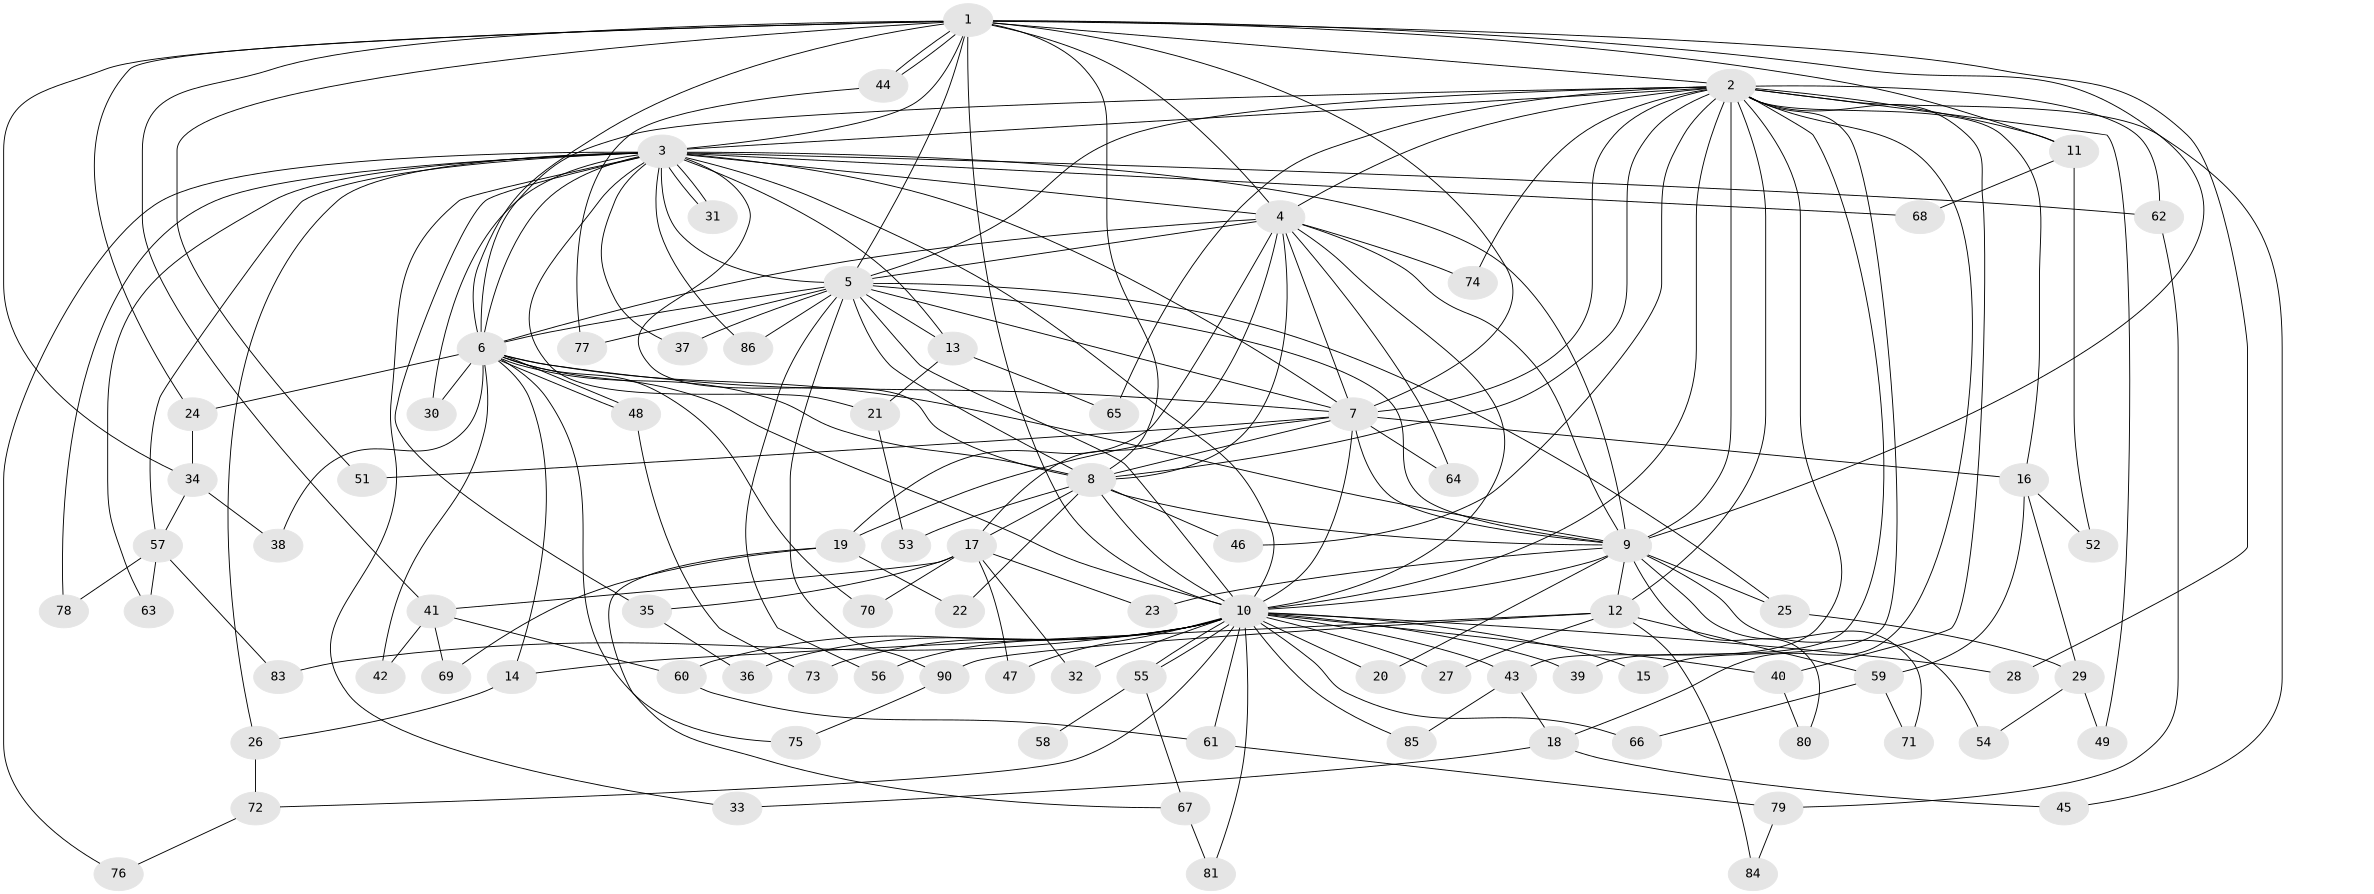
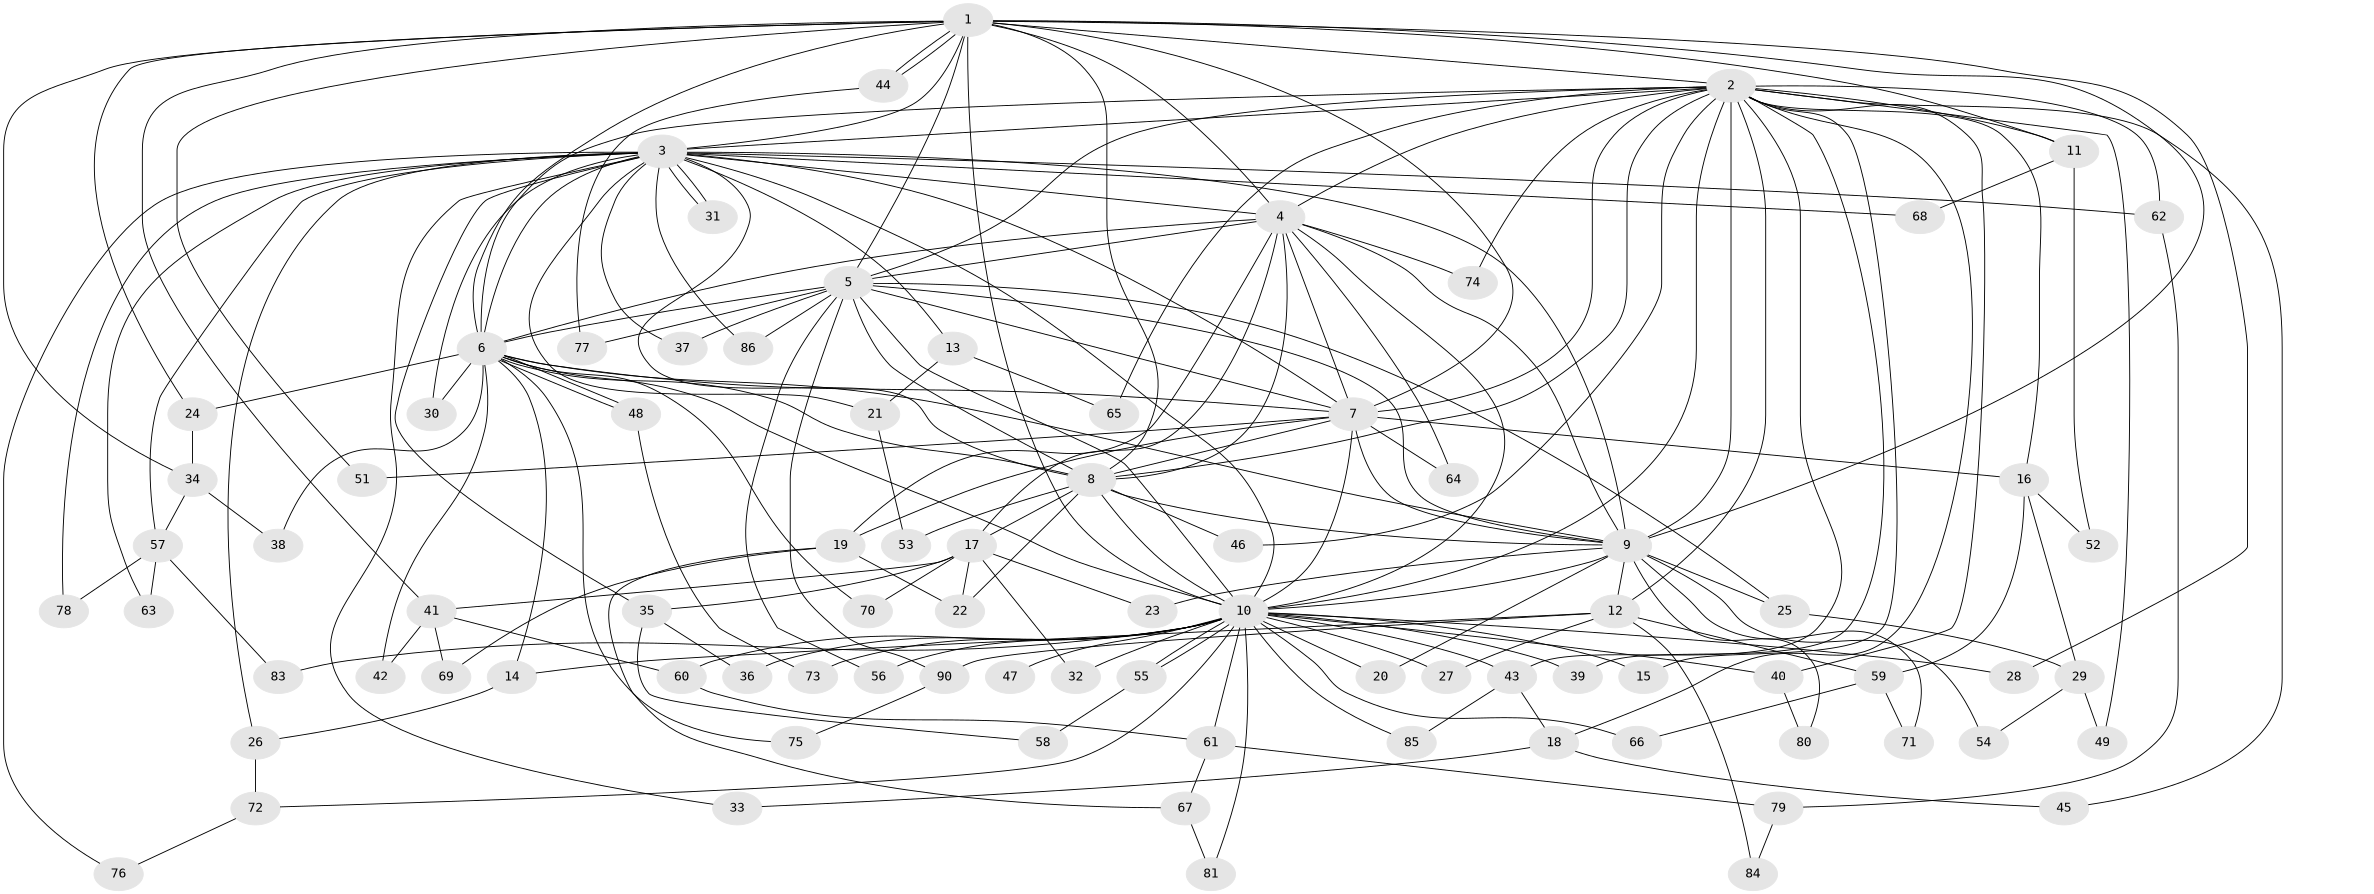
edge "3" -- "5": removed
edge "5" -- "13": removed
edge "17" -- "47": now "17" -- "22"
edge "35" -- "58": added
edge "55" -- "67": now "61" -- "67"
